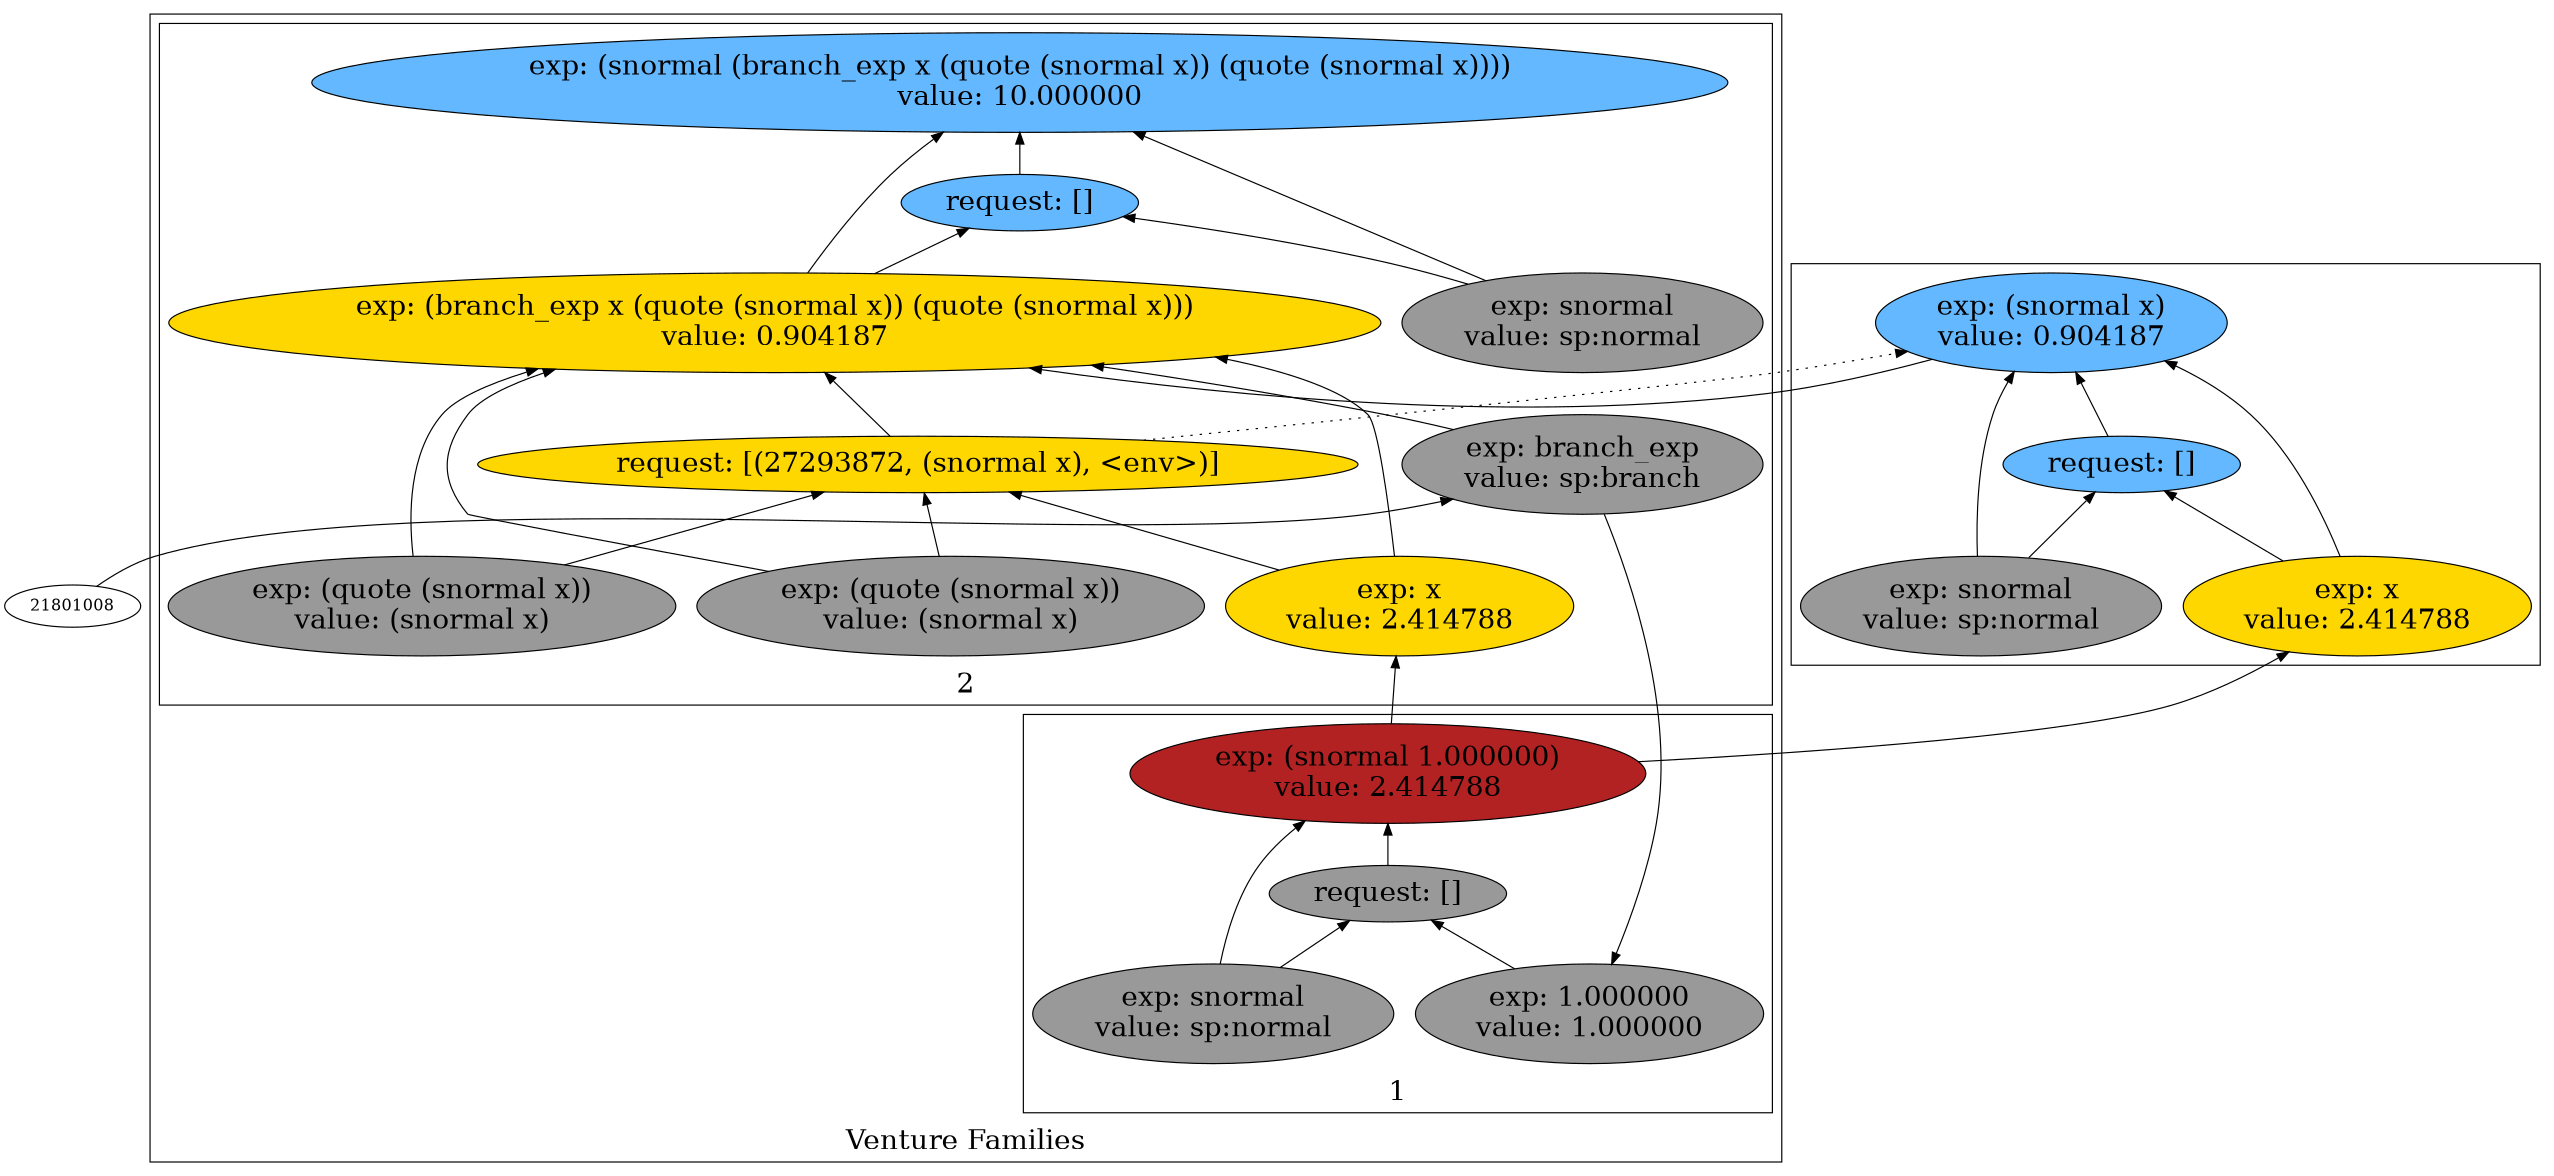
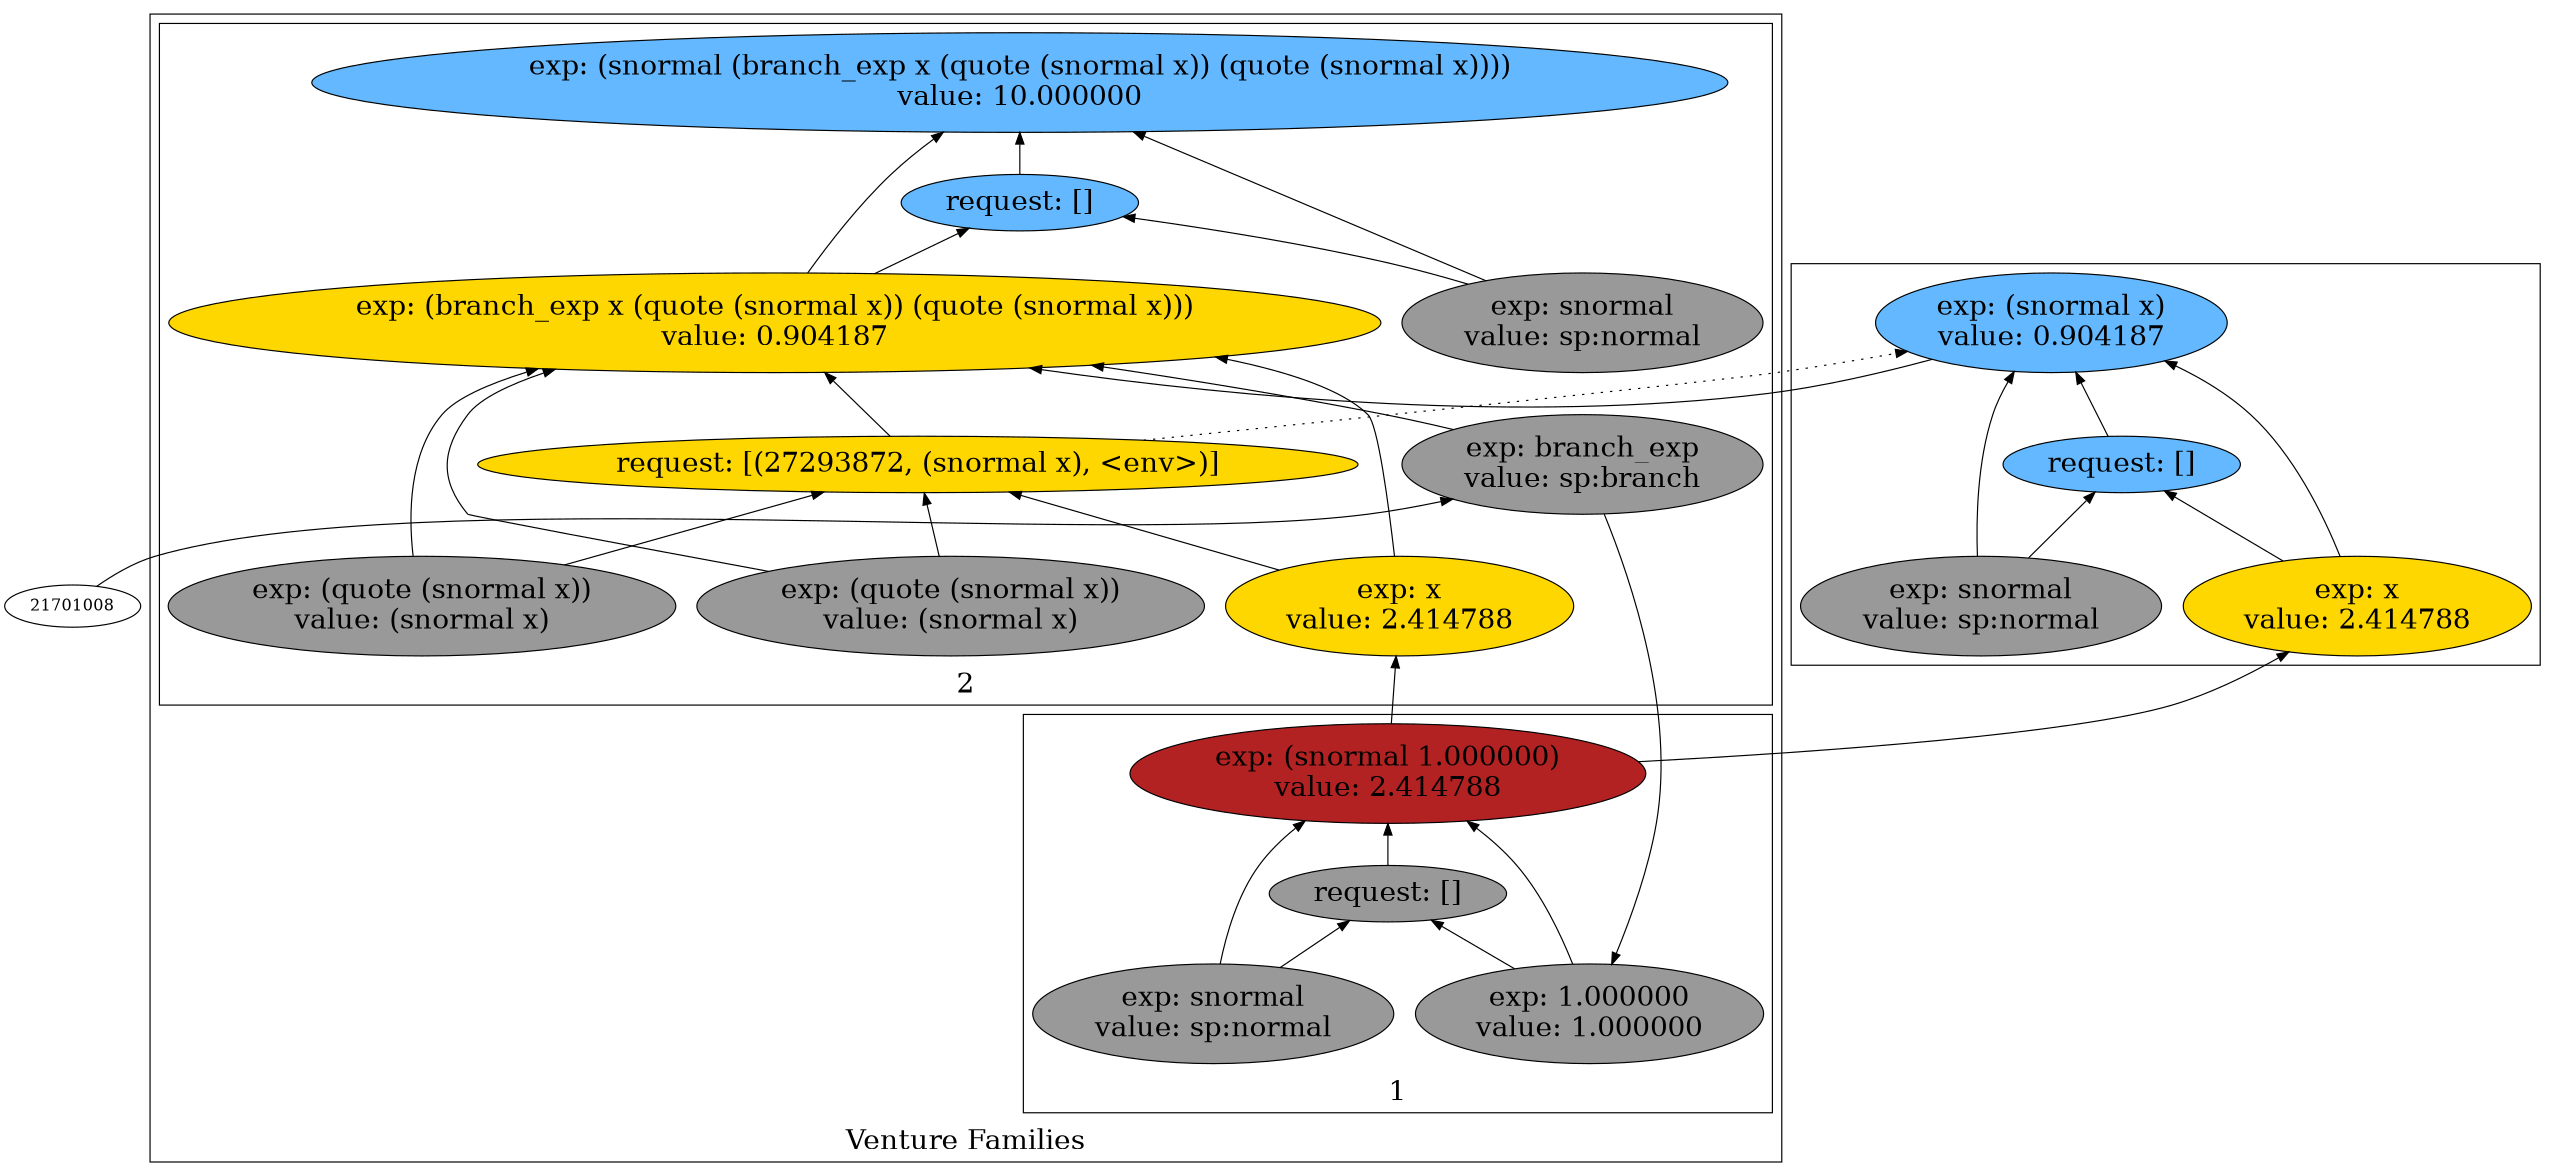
node "21801008": label "21801008" -> "21701008"
edge "exp: 1.000000 value: 1.000000" -> "exp: (snormal 1.000000) value: 2.414788": added
